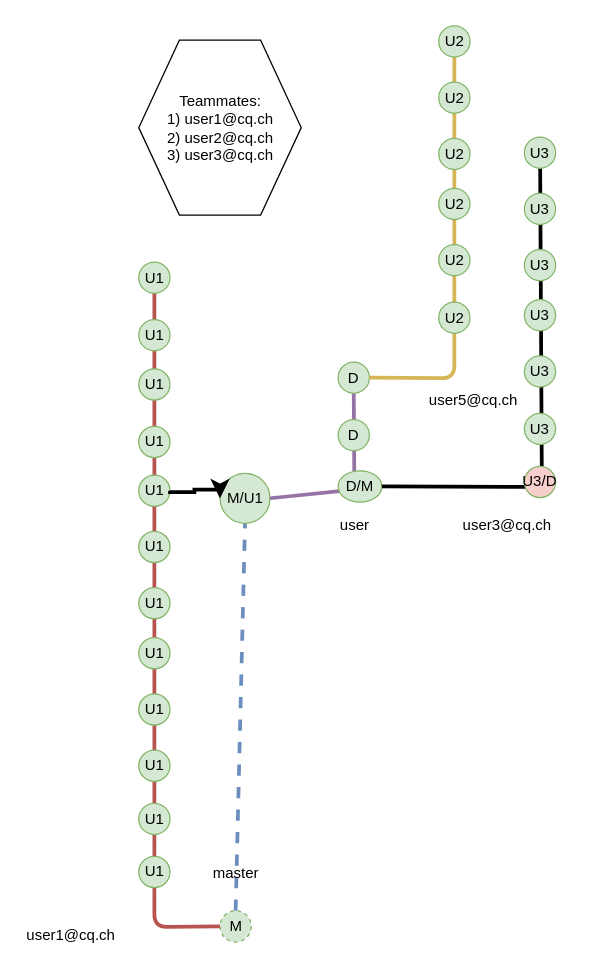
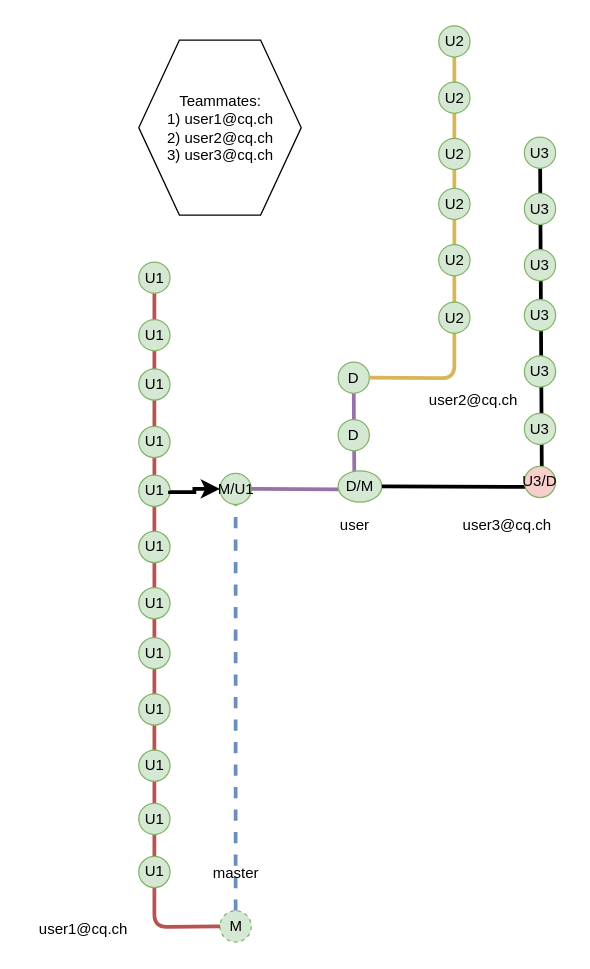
node "user5@cq.ch": label "user5@cq.ch" -> "user2@cq.ch"
node "M/U1": size 50x50 -> 31x31
node "user1@cq.ch": moved (70, 936) -> (83, 929)
